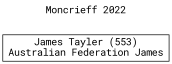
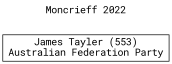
node "James Tayler (553) Australian Federation James": label "James Tayler (553) Australian Federation James" -> "James Tayler (553) Australian Federation Party"
